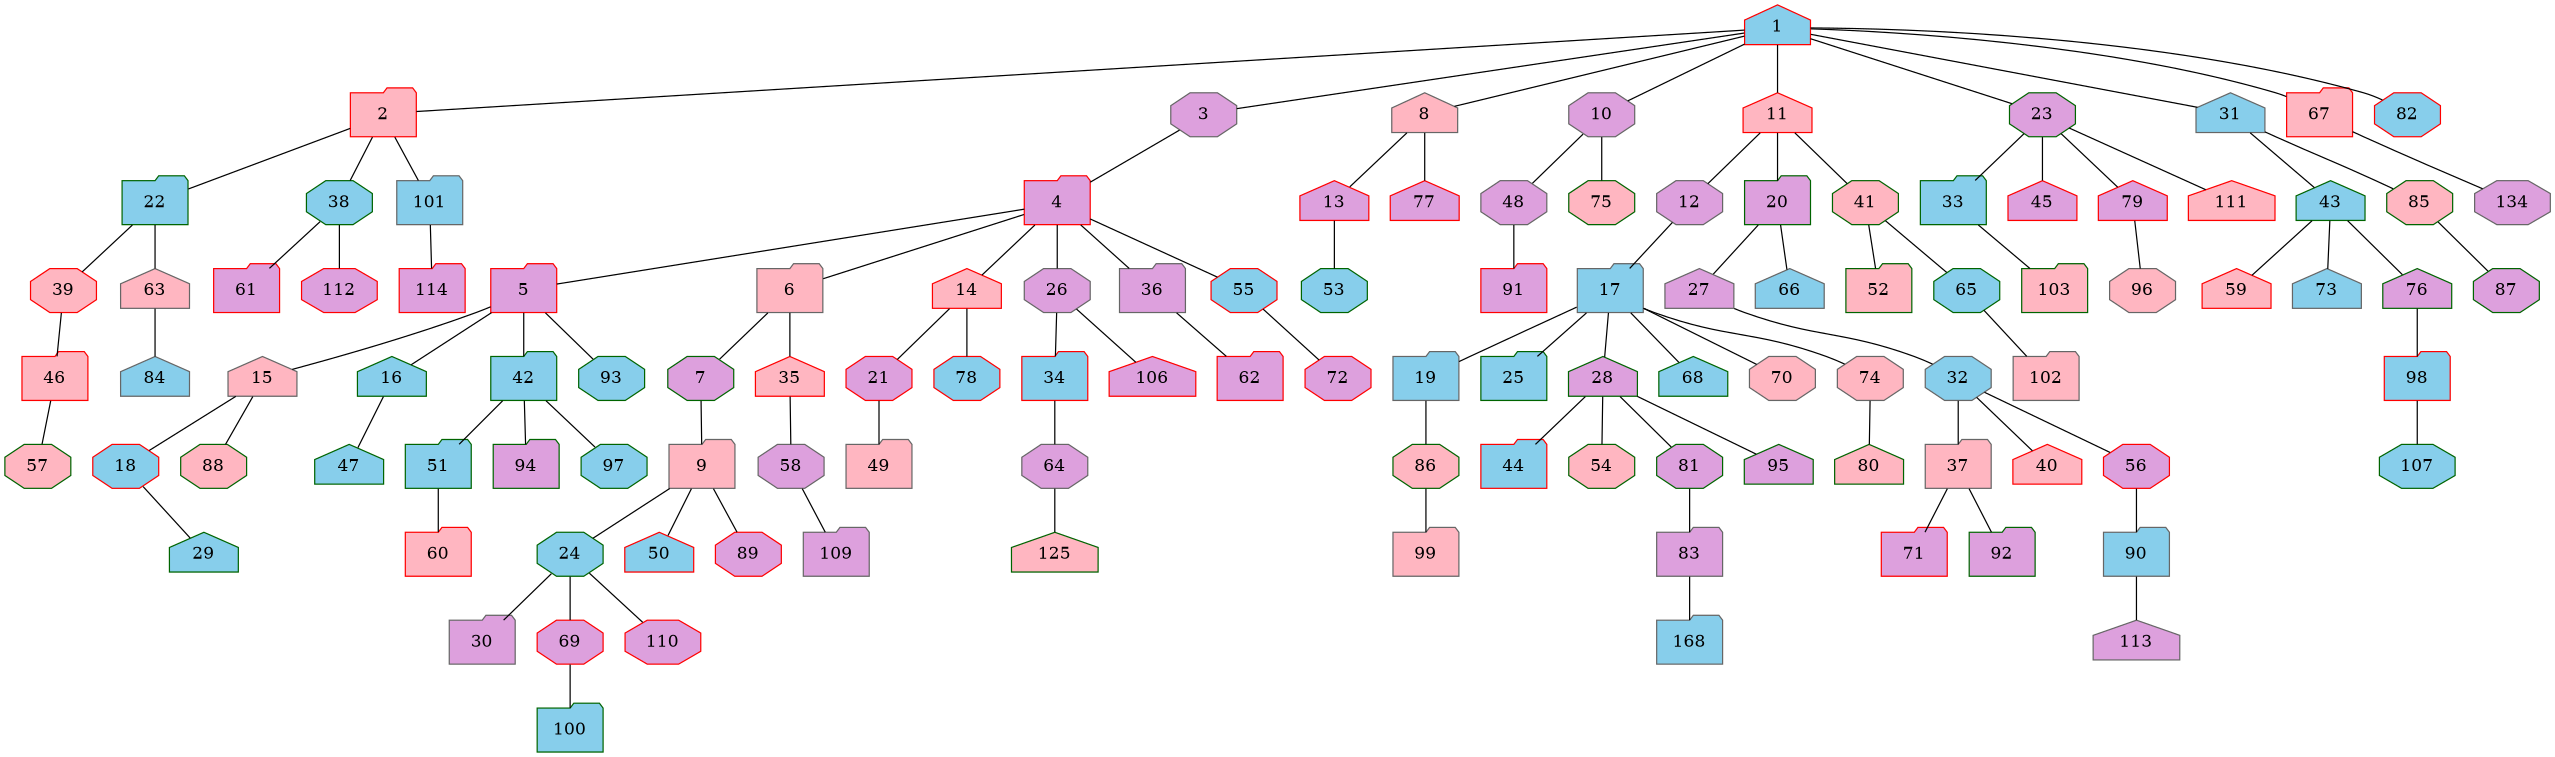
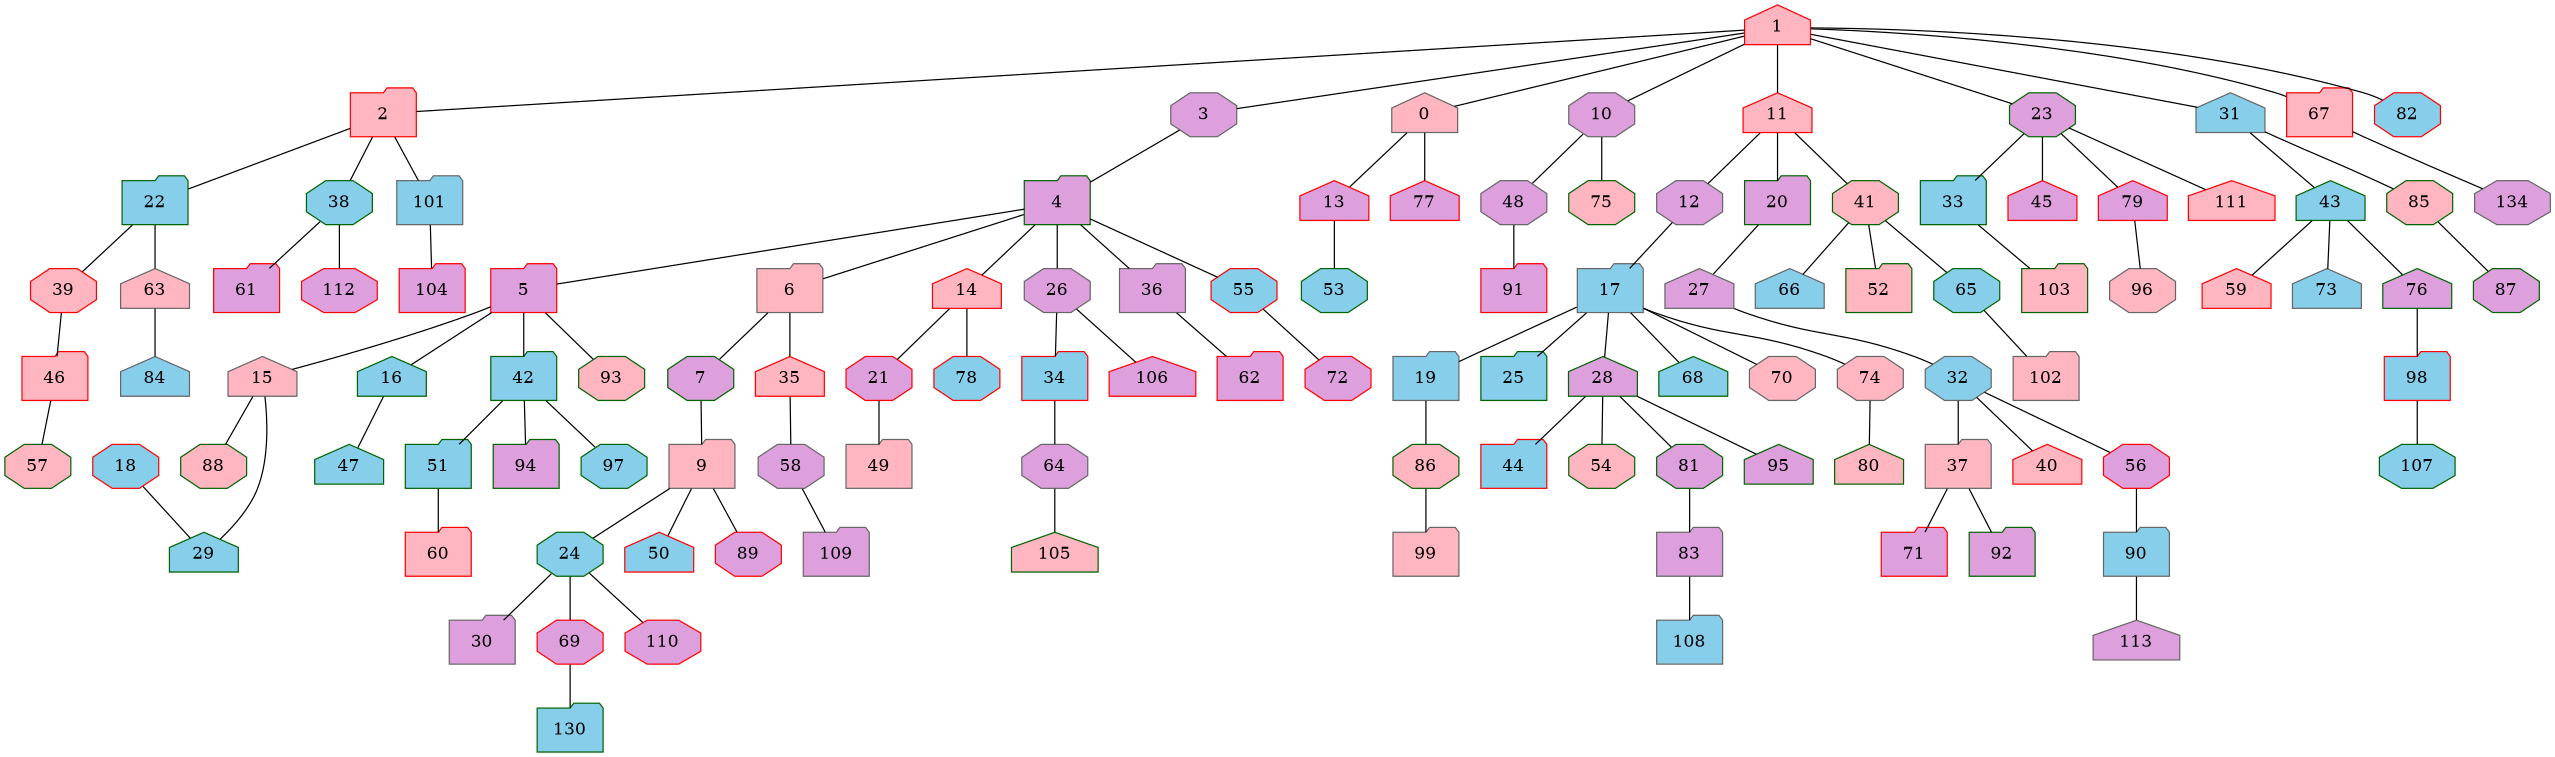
node "1": fillcolor skyblue -> lightpink
node "8": label "8" -> "0"
node "4": color red -> darkgreen
edge "20" -- "66": now "41" -- "66"
node "114": label "114" -> "104"
node "93": fillcolor skyblue -> lightpink
edge "15" -- "18": now "15" -- "29"
node "125": label "125" -> "105"
node "168": label "168" -> "108"
node "100": label "100" -> "130"
